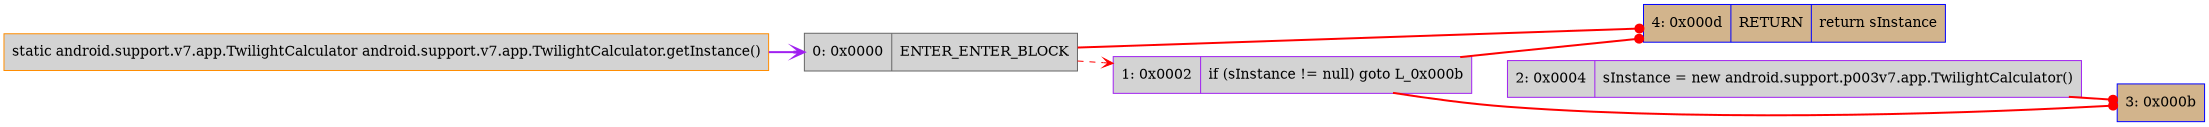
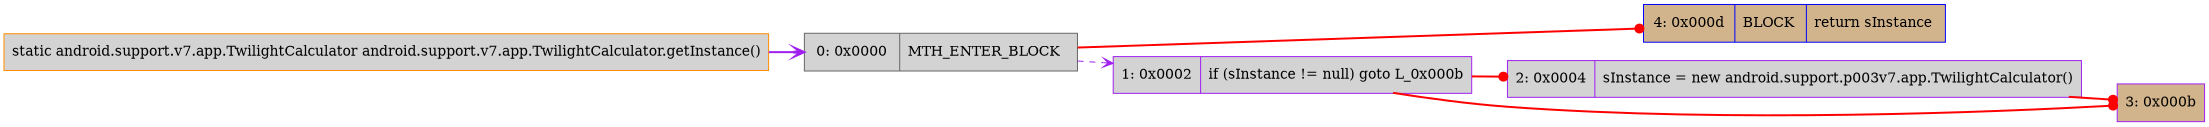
node "4: 0x000d": text "RETURN" -> "BLOCK"
edge "1: 0x0002" -> "4: 0x000d": now "1: 0x0002" -> "2: 0x0004"
node "0: 0x0000": text "ENTER_ENTER_BLOCK" -> "MTH_ENTER_BLOCK"
edge "0: 0x0000" -> "1: 0x0002": color red -> purple
node "3: 0x000b": color blue -> purple
